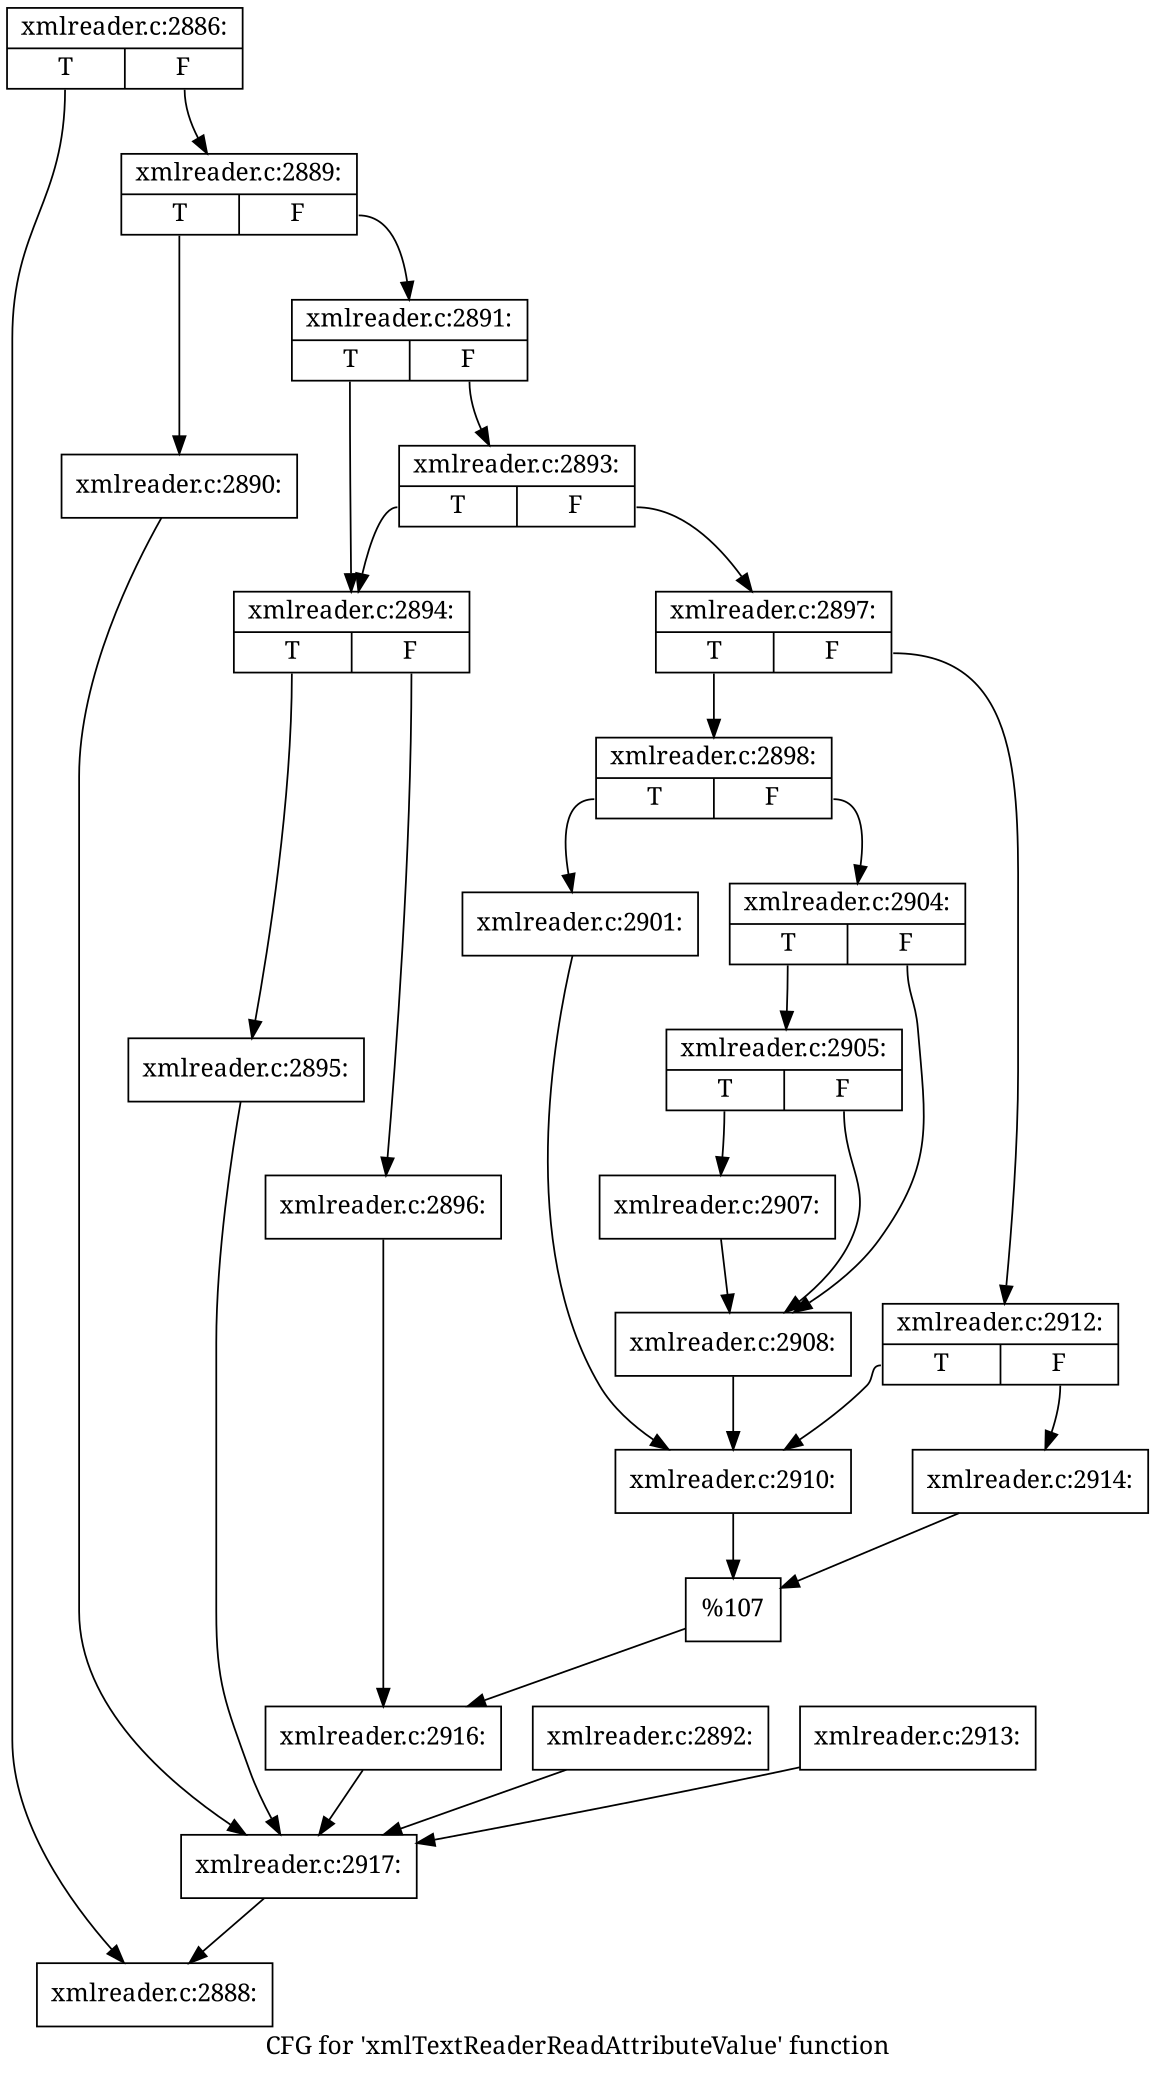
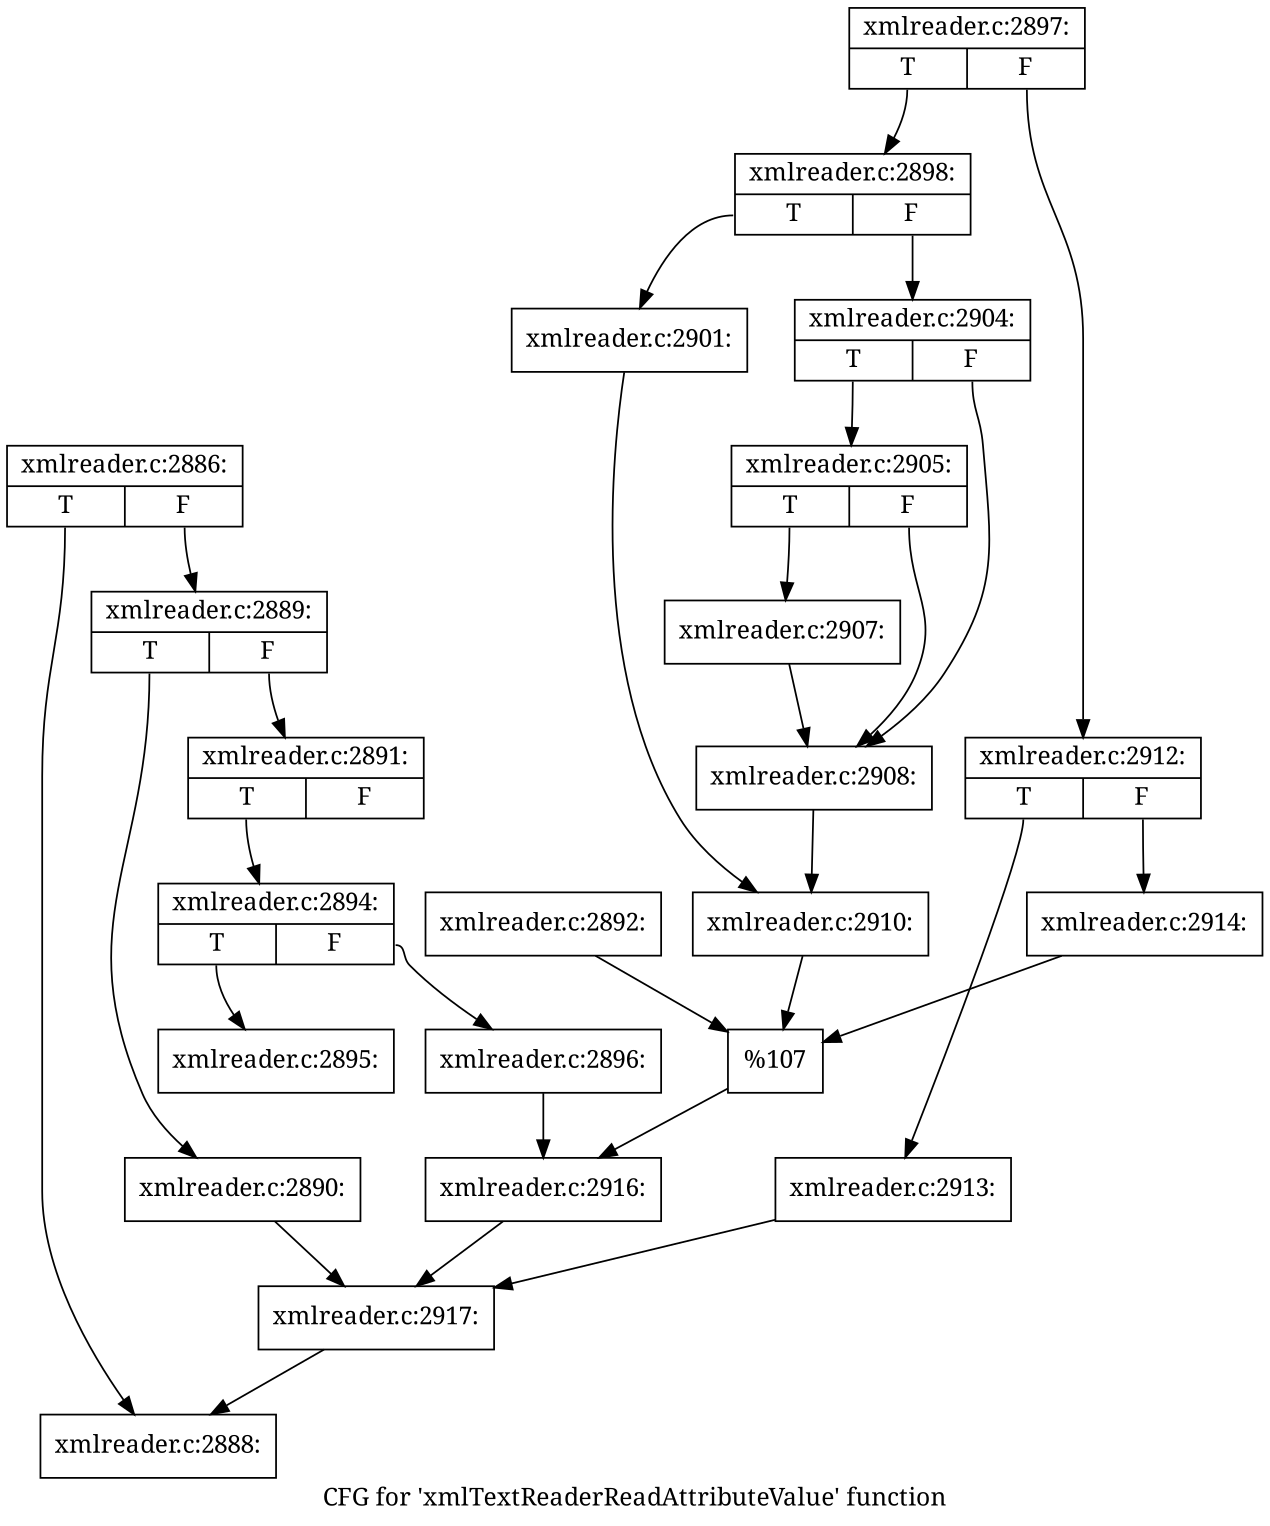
node "xmlreader.c:2893:": removed
edge "xmlreader.c:2912:" -> "xmlreader.c:2910:": now "xmlreader.c:2912:" -> "xmlreader.c:2913:"
edge "xmlreader.c:2895:" -> "xmlreader.c:2917:": removed
edge "xmlreader.c:2892:" -> "xmlreader.c:2917:": now "xmlreader.c:2892:" -> "%107"
